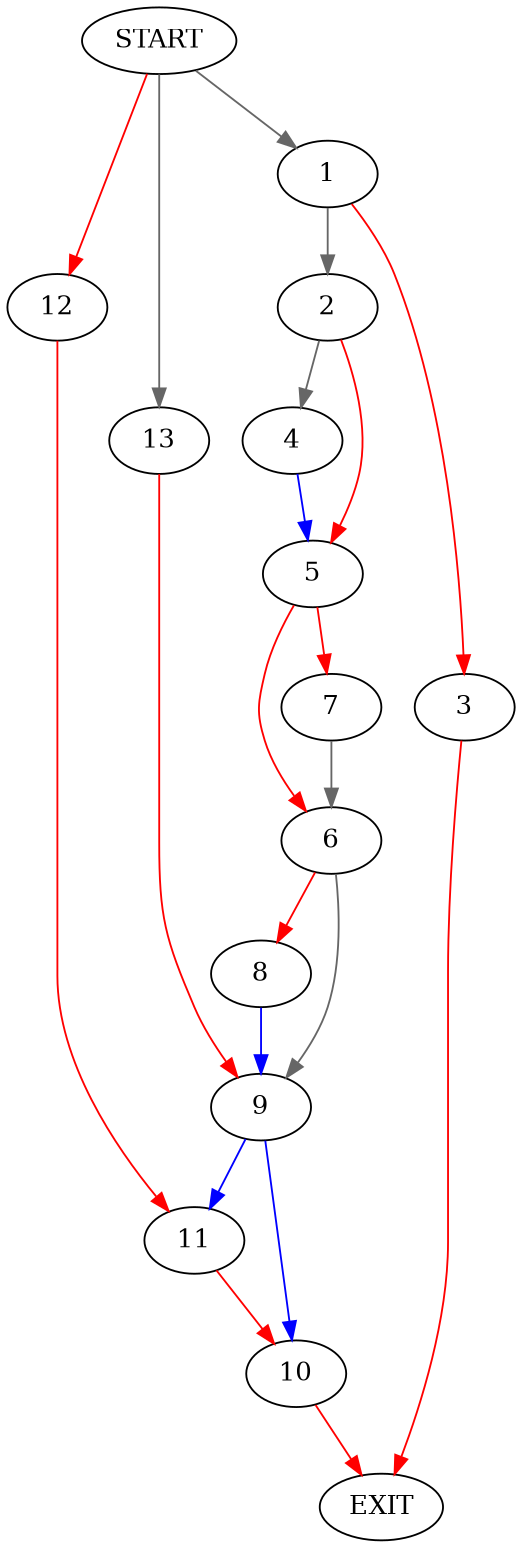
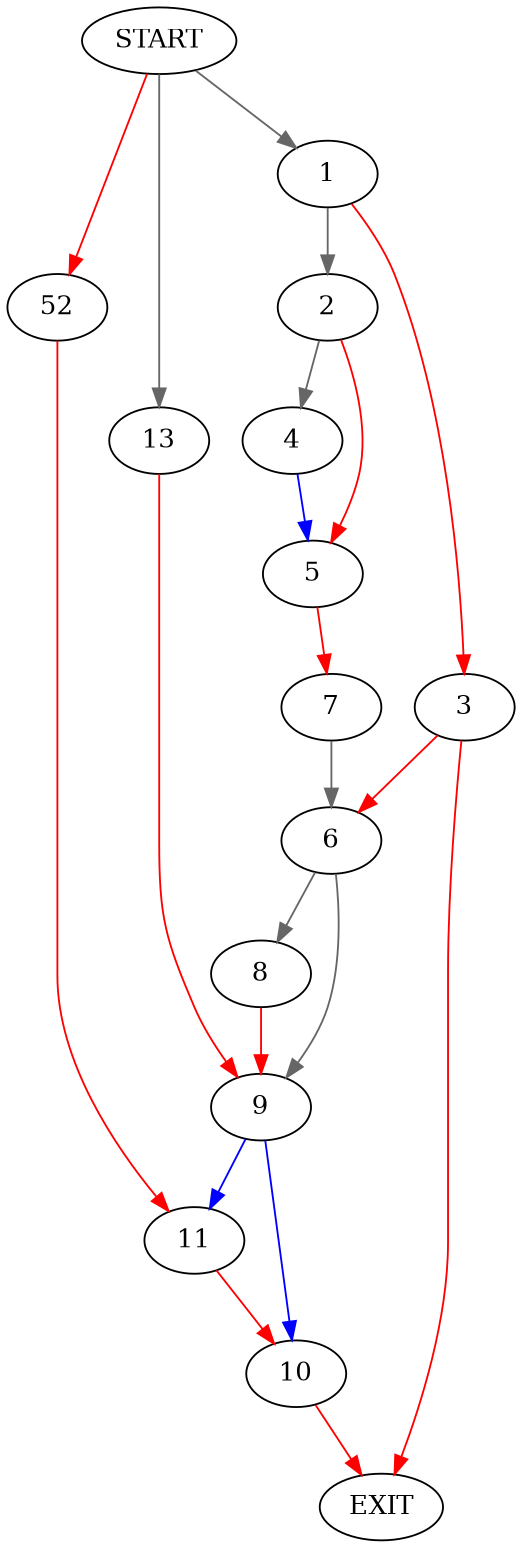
node "12": label "12" -> "52"
edge "5" -> "6": now "3" -> "6"
edge "6" -> "8": color red -> gray40
edge "8" -> "9": color blue -> red
